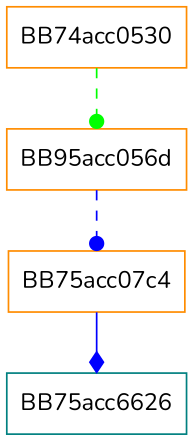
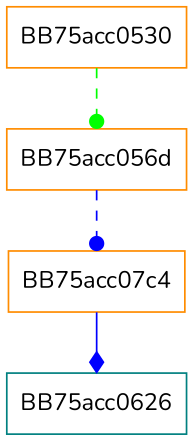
node "BB74acc0530": label "BB74acc0530" -> "BB75acc0530"
node "BB95acc056d": label "BB95acc056d" -> "BB75acc056d"
node "BB75acc6626": label "BB75acc6626" -> "BB75acc0626"
